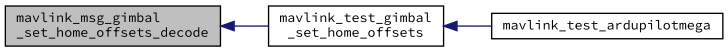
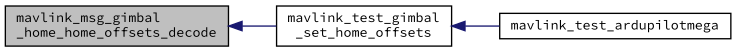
node "mavlink_msg_gimbal _set_home_offsets_decode": label "mavlink_msg_gimbal _set_home_offsets_decode" -> "mavlink_msg_gimbal _home_home_offsets_decode"
